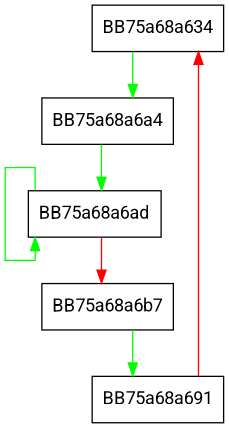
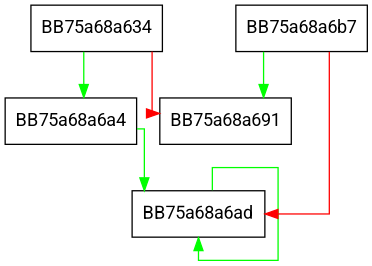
edge "BB75a68a691" -> "BB75a68a634": reversed
edge "BB75a68a6ad" -> "BB75a68a6b7": reversed
